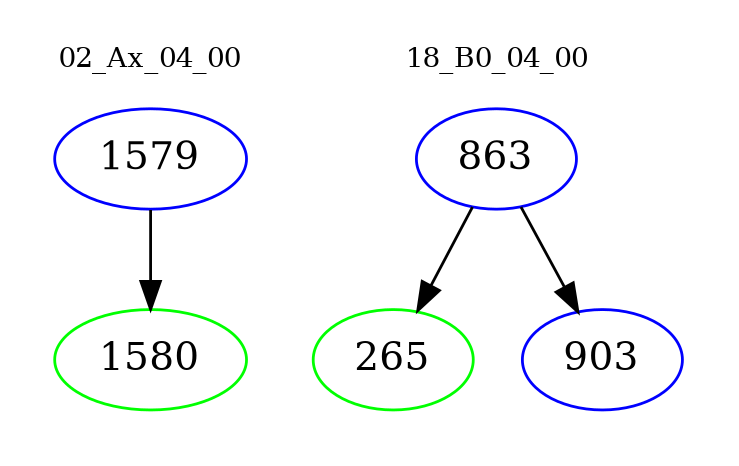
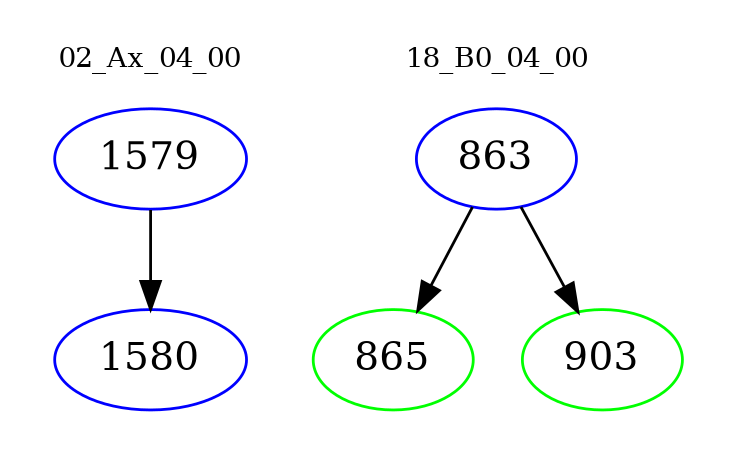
node "1580": color green -> blue
node "265": label "265" -> "865"
node "903": color blue -> green
